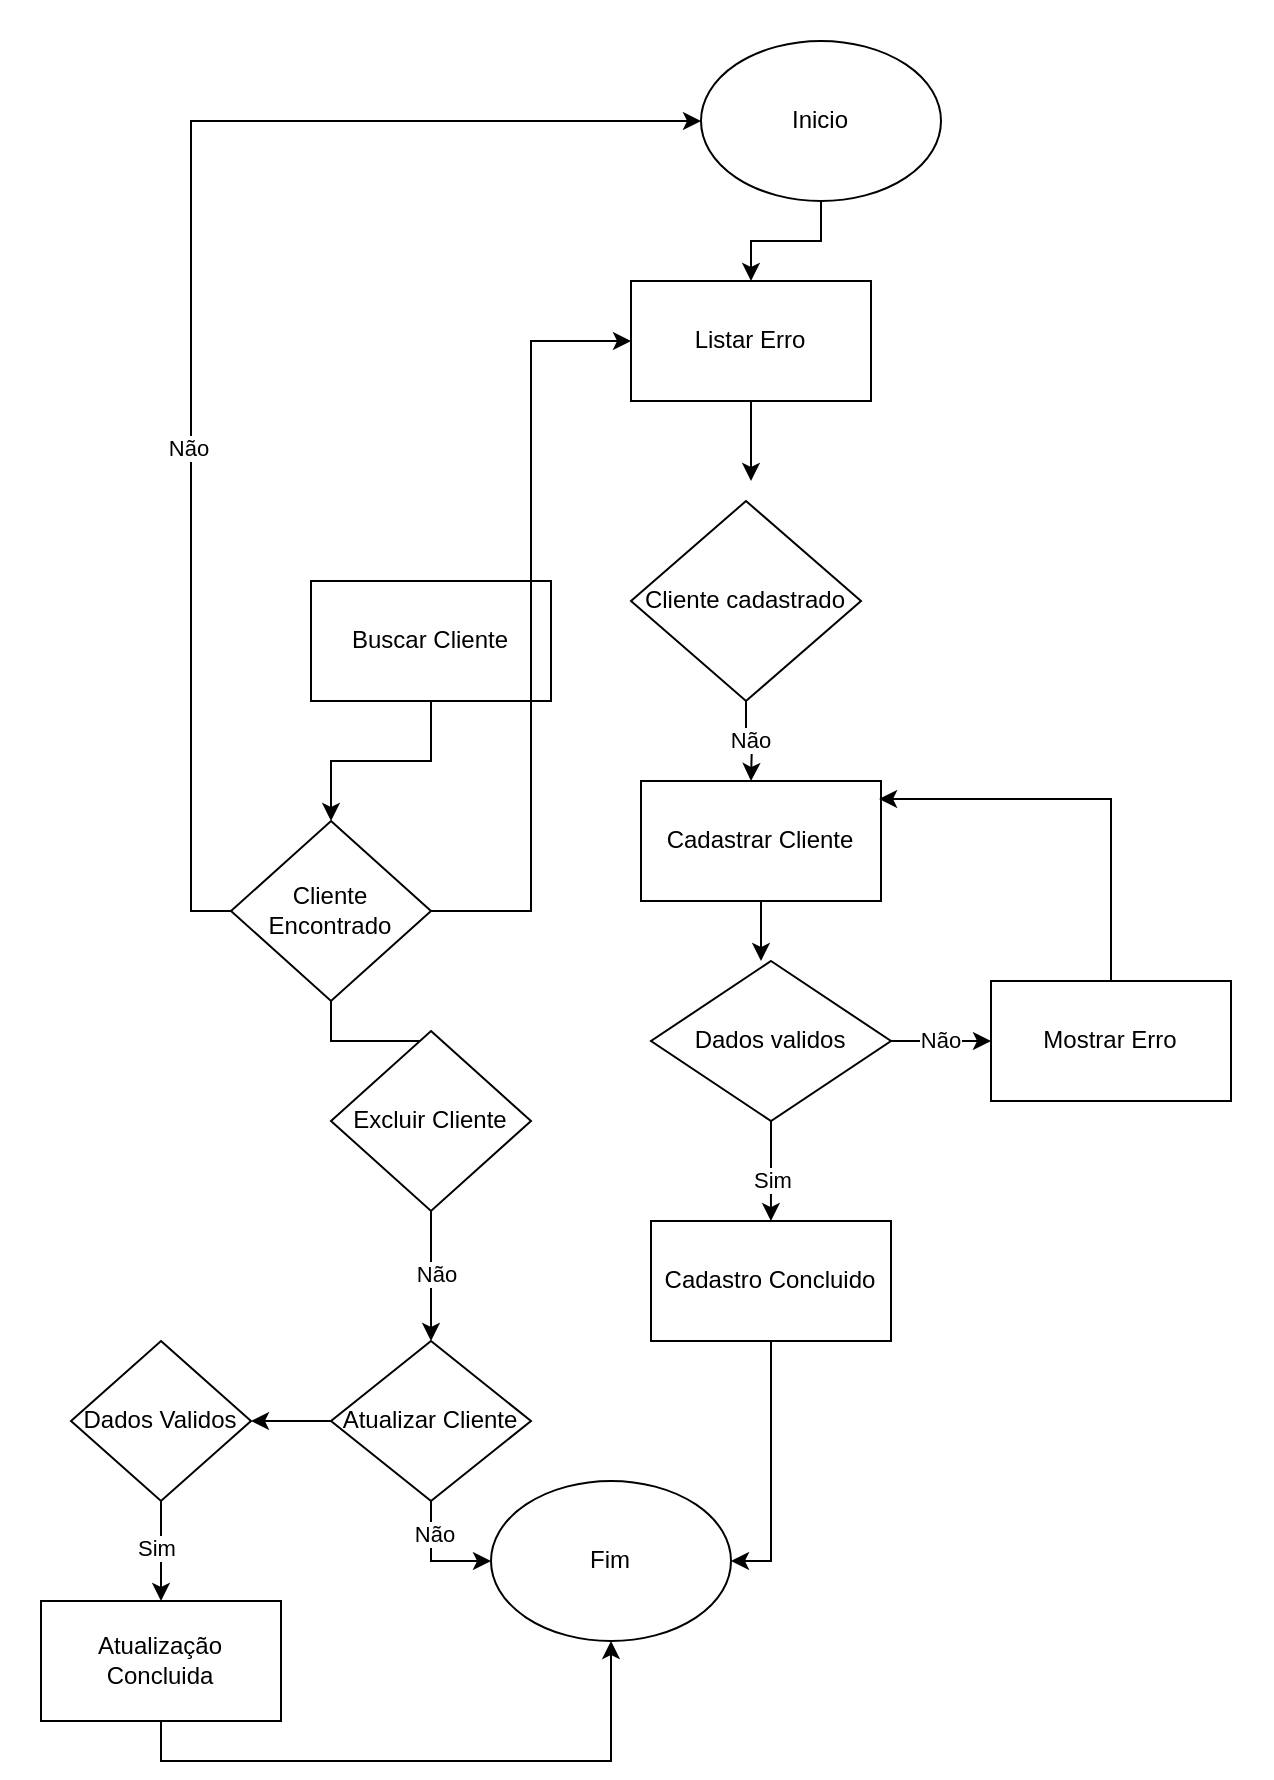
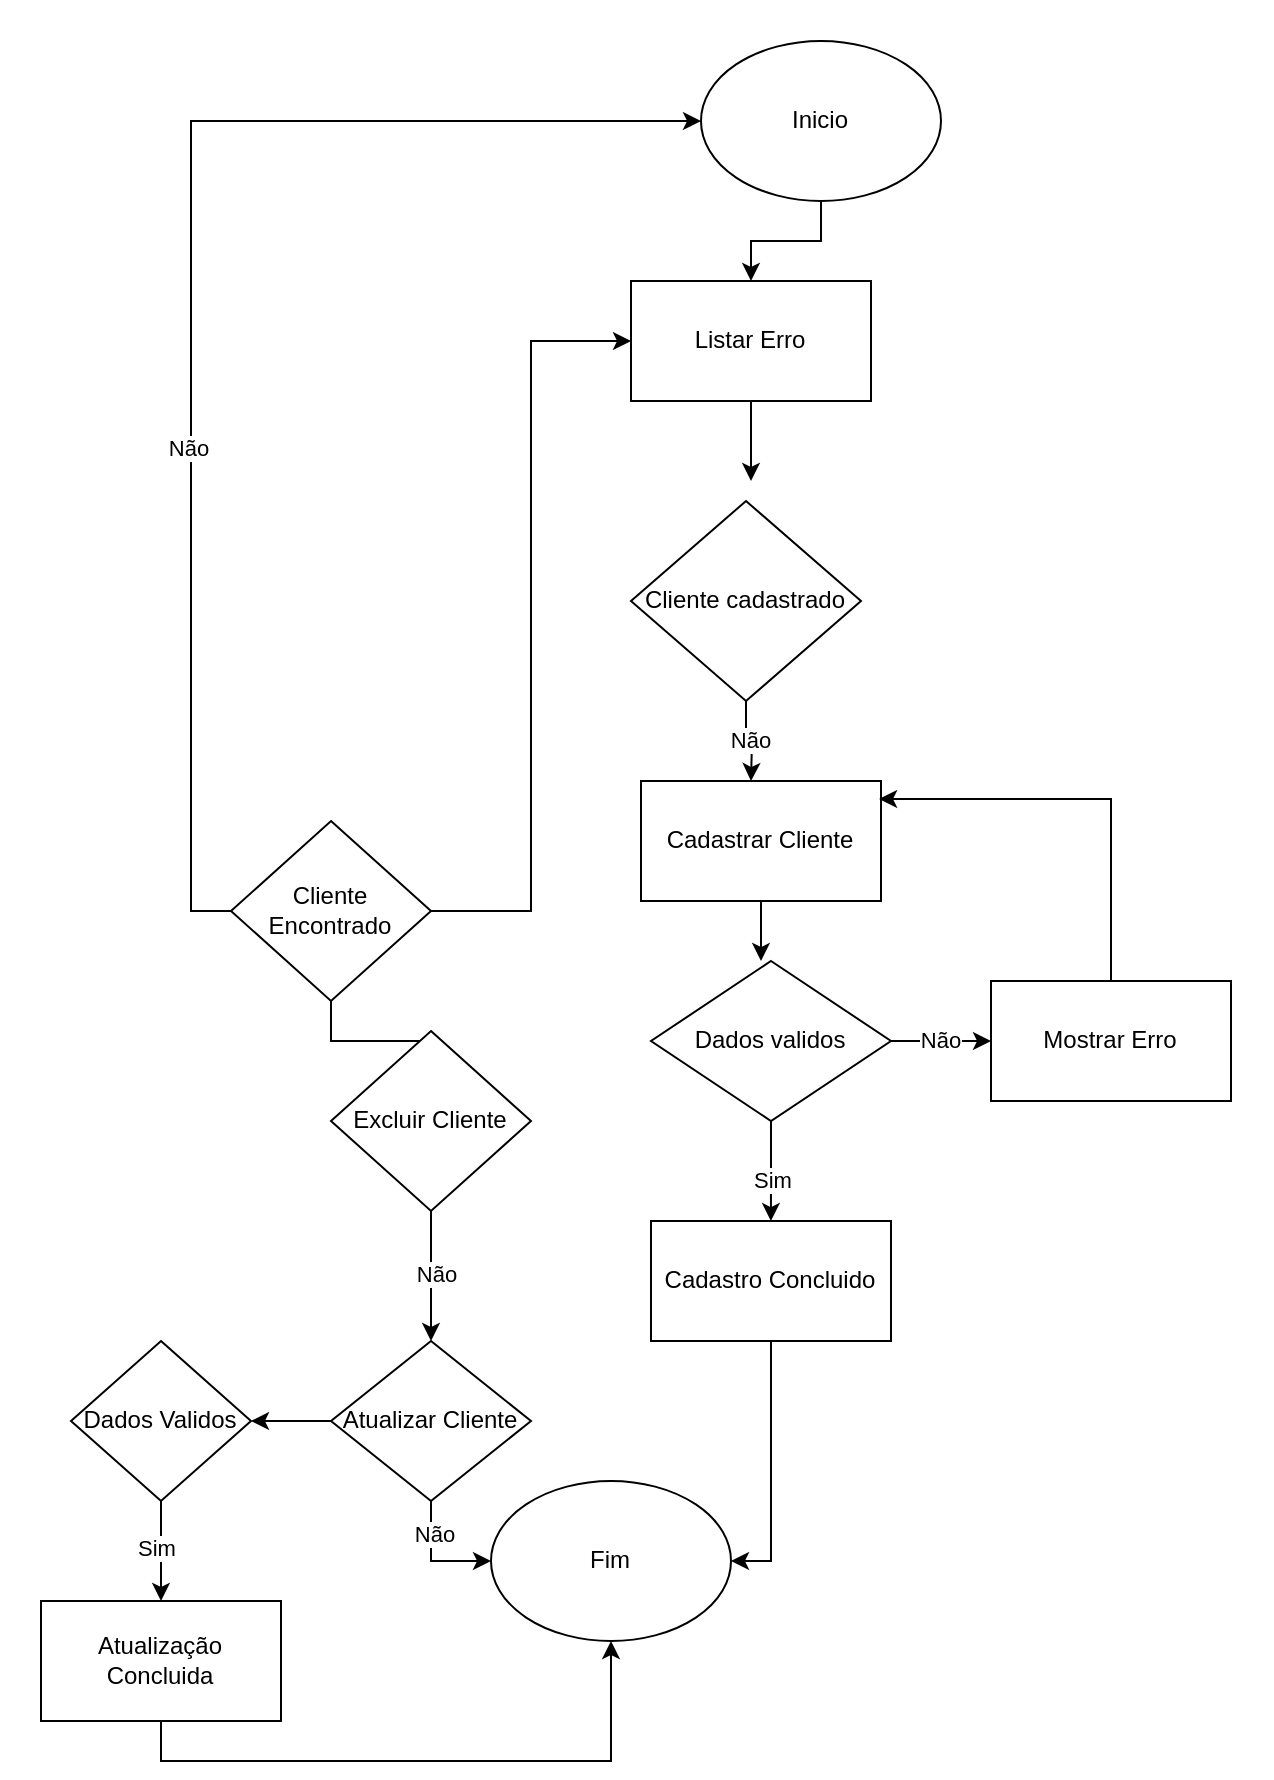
node "Buscar Cliente": removed
edge "Buscar Cliente" -> "Cliente Encontrado": removed
